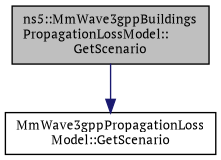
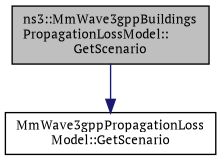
node "ns5::MmWave3gppBuildings PropagationLossModel:: GetScenario": label "ns5::MmWave3gppBuildings PropagationLossModel:: GetScenario" -> "ns3::MmWave3gppBuildings PropagationLossModel:: GetScenario"
